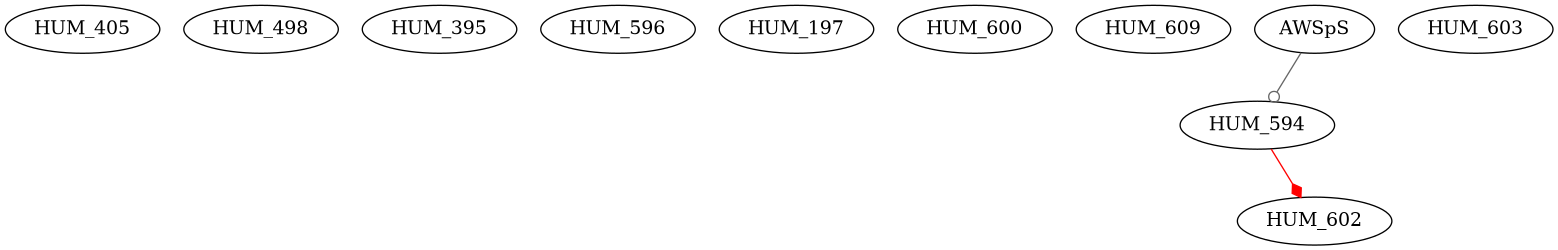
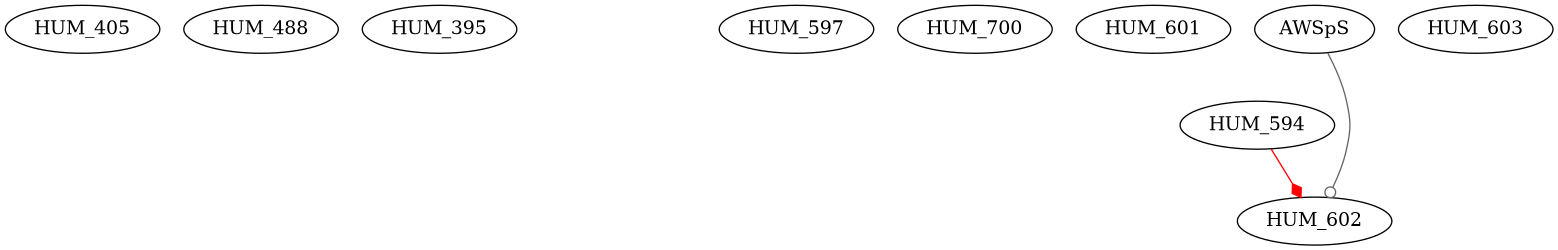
node "HUM_498": label "HUM_498" -> "HUM_488"
node "HUM_596": removed
node "HUM_197": label "HUM_197" -> "HUM_597"
node "HUM_600": label "HUM_600" -> "HUM_700"
node "HUM_609": label "HUM_609" -> "HUM_601"
edge "AWSpS" -> "HUM_594": now "AWSpS" -> "HUM_602"
